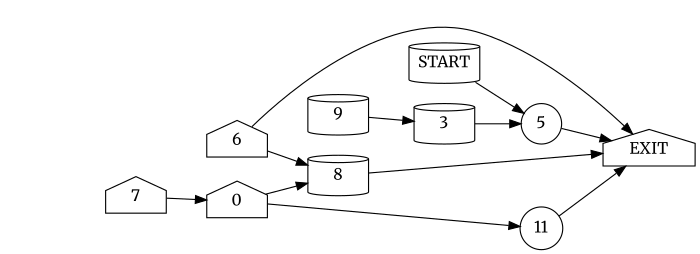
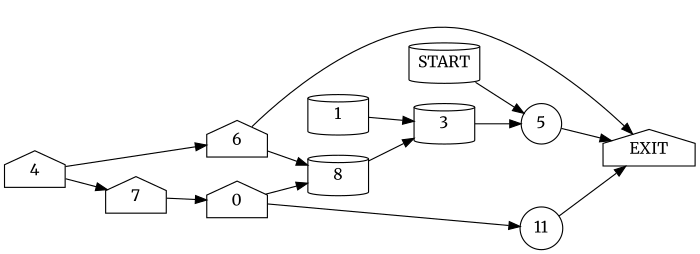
node "9": label "9" -> "1"
edge "8" -> "EXIT": now "8" -> "3"
node "4": added
